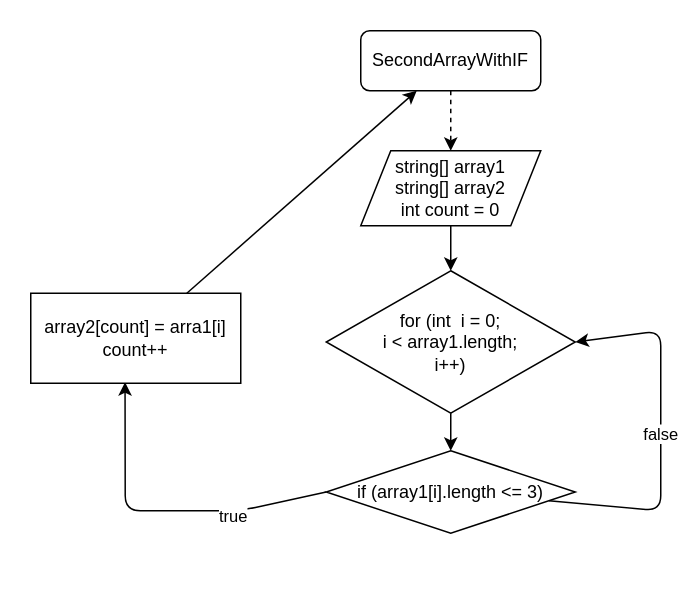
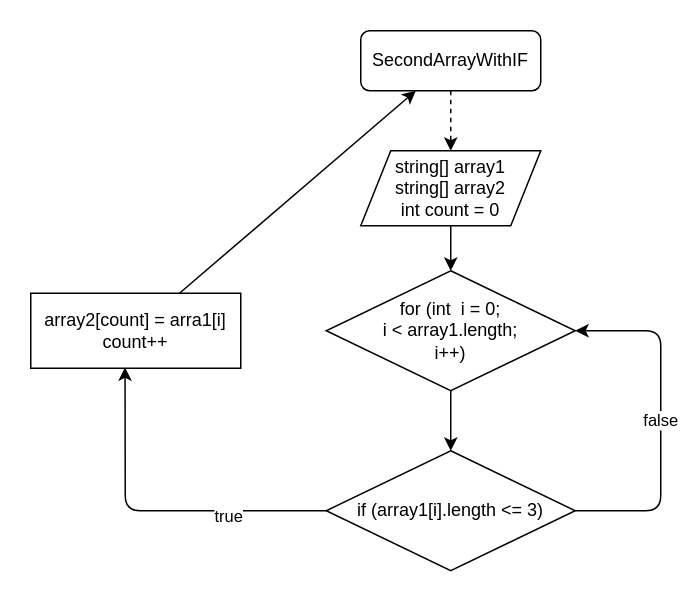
node "array2[count] = arra1[i] count++": size 210x90 -> 210x75
node "for (int i = 0; i < array1.length; i++)": size 249x143 -> 249x120
node "if (array1[i].length <= 3)": size 249x83 -> 249x120
